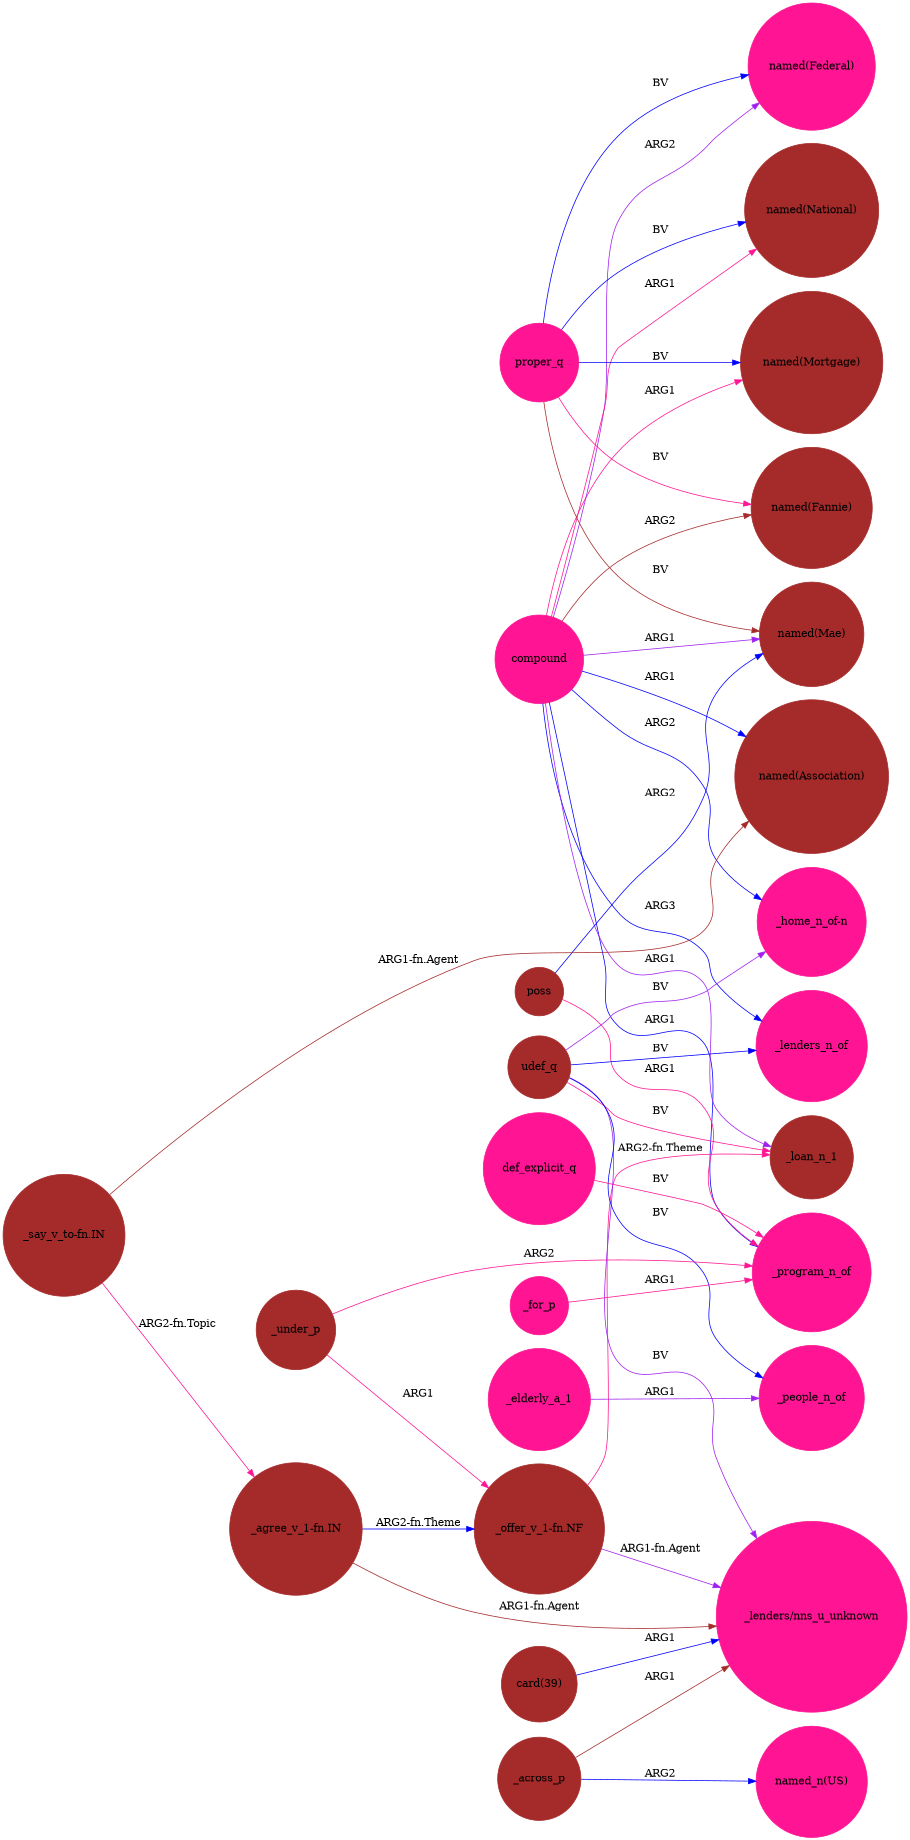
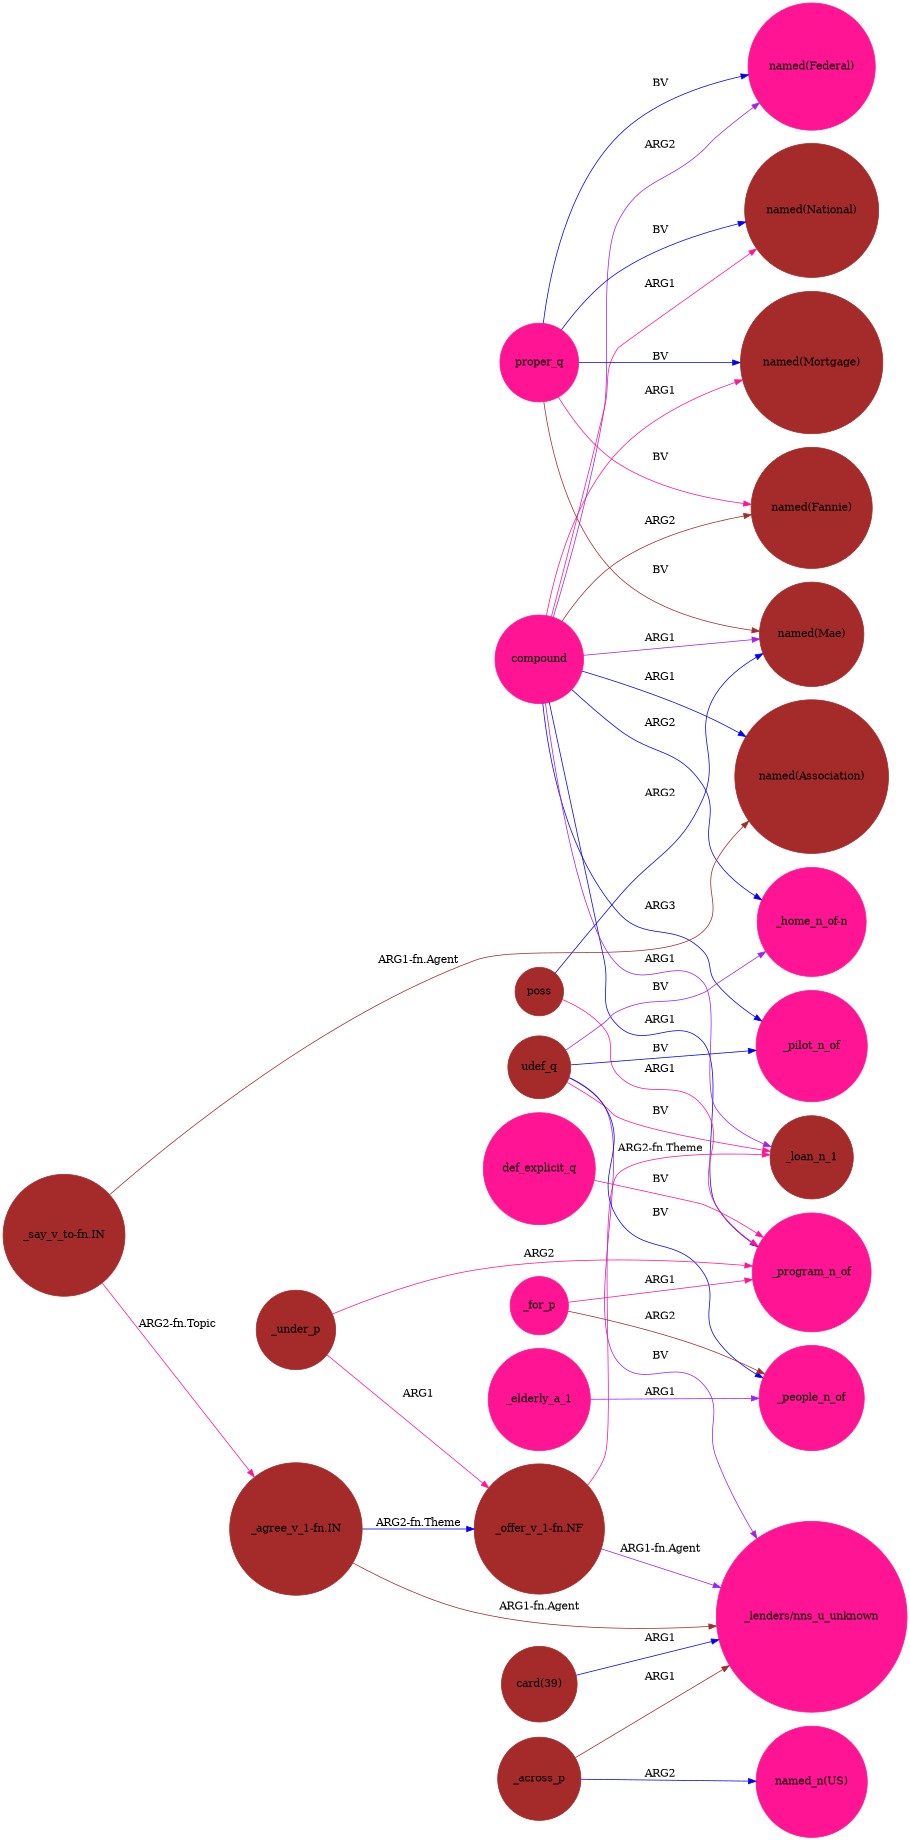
node "_lenders_n_of": label "_lenders_n_of" -> "_pilot_n_of"
edge "_for_p" -> "_people_n_of": added, label "ARG2"
